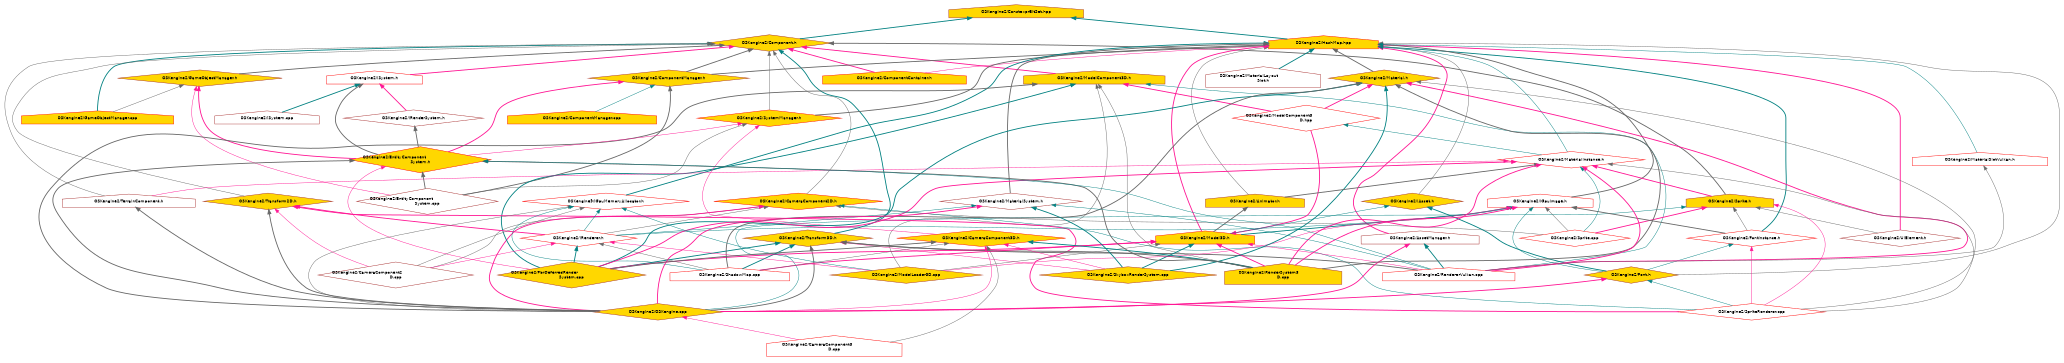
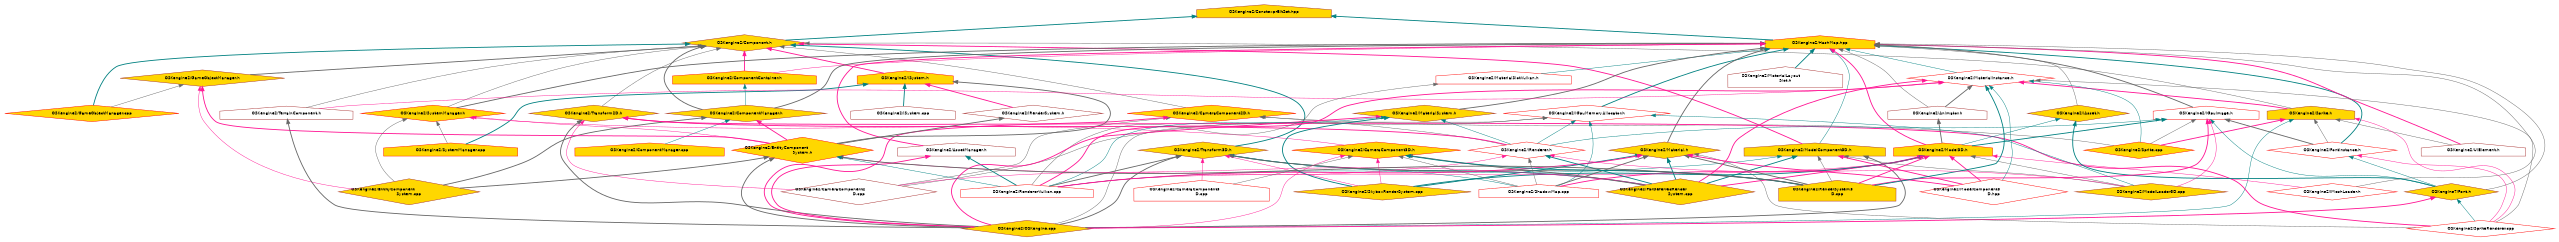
edge "OSKengine2/Sprite.h" -> "OSKengine2/Component.h": style bold -> solid
node "OSKengine2/ISystem.h": fillcolor white -> gold
edge "OSKengine2/ComponentManager.h" -> "OSKengine2/ComponentContainer.h": added
edge "OSKengine2/ModelComponent3D.h" -> "OSKengine2/HashMap.hpp": added
node "OSKengine2/GameObjectManager.cpp": shape house -> diamond
edge "OSKengine2/MaterialInstance.h" -> "OSKengine2/ModelComponent3 D.hpp": reversed
node "OSKengine2/SystemManager.cpp": added
node "OSKengine2/IMeshLoader.h": added
node "OSKengine2/EntityComponent System.cpp": fillcolor white -> gold
node "OSKengine9/IGpuMemoryAllocator.h": label "OSKengine9/IGpuMemoryAllocator.h" -> "OSKengine2/IGpuMemoryAllocator.h"
node "OSKengine2/MaterialSystem.h": fillcolor white -> gold
node "OSKengine2/Animator.h": fillcolor gold -> white
edge "OSKengine2/RenderSystem3 D.cpp" -> "OSKengine2/MaterialInstance.h": color deeppink -> teal
node "OSKengine2/Sprite.cpp": fillcolor white -> gold
node "OSKengine2/UiElement.h": shape diamond -> house
edge "OSKengine2/SpriteRenderer.cpp" -> "OSKengine2/CameraComponent2D.h": removed
edge "OSKengine2/ShadowMap.cpp" -> "OSKengine2/Transform3D.h": style bold -> solid
node "OSKengine2/Font.h": label "OSKengine2/Font.h" -> "OSKengine7/Font.h"
edge "OSKengine2/CameraComponent3 D.cpp" -> "OSKengine2/OSKengine.cpp": now "OSKengine2/CameraComponent3 D.cpp" -> "OSKengine2/Transform3D.h"
